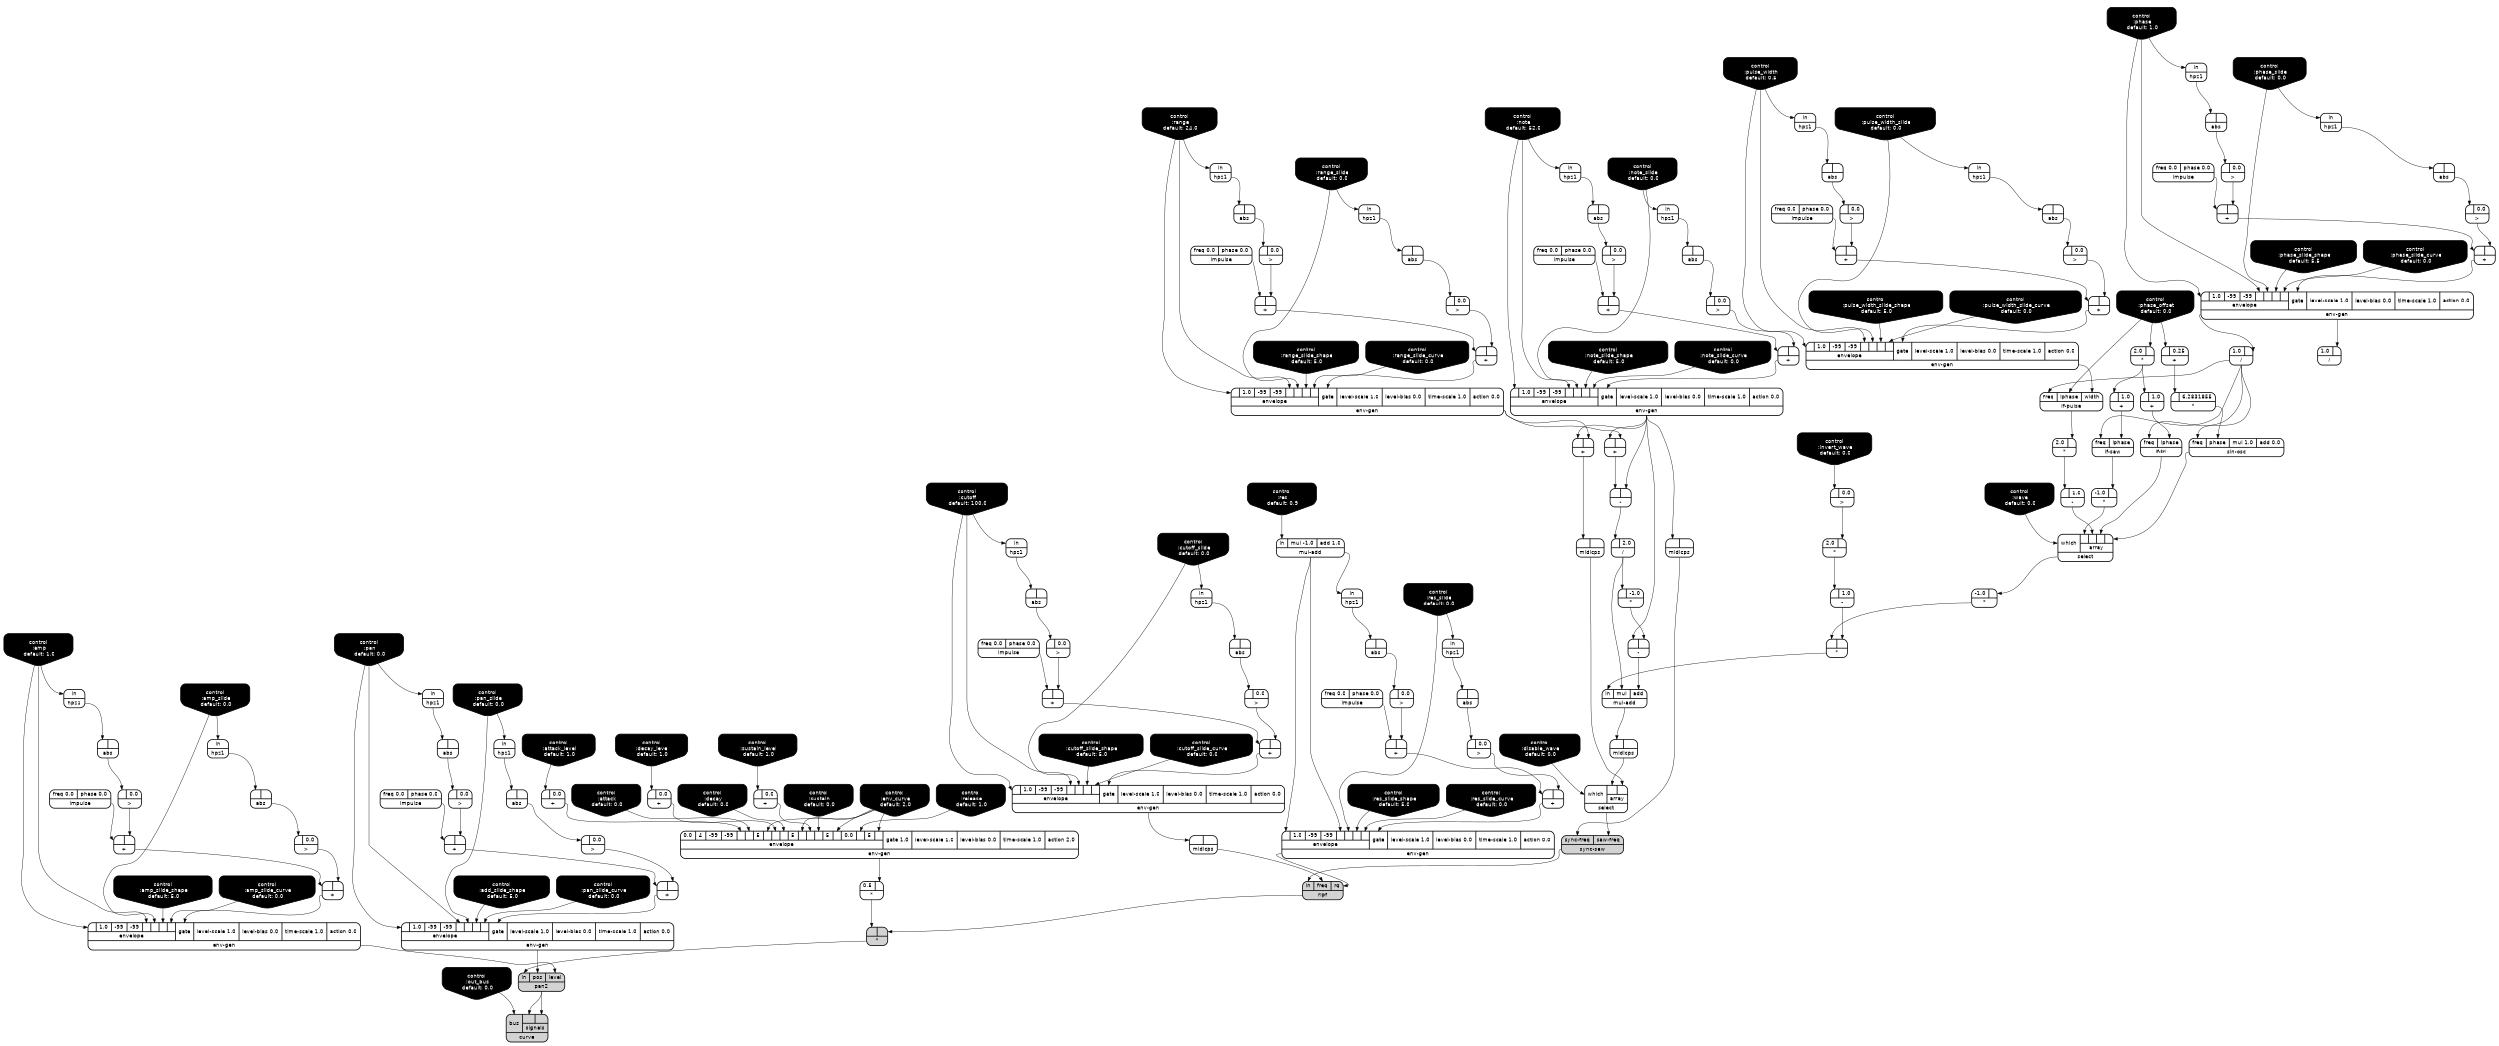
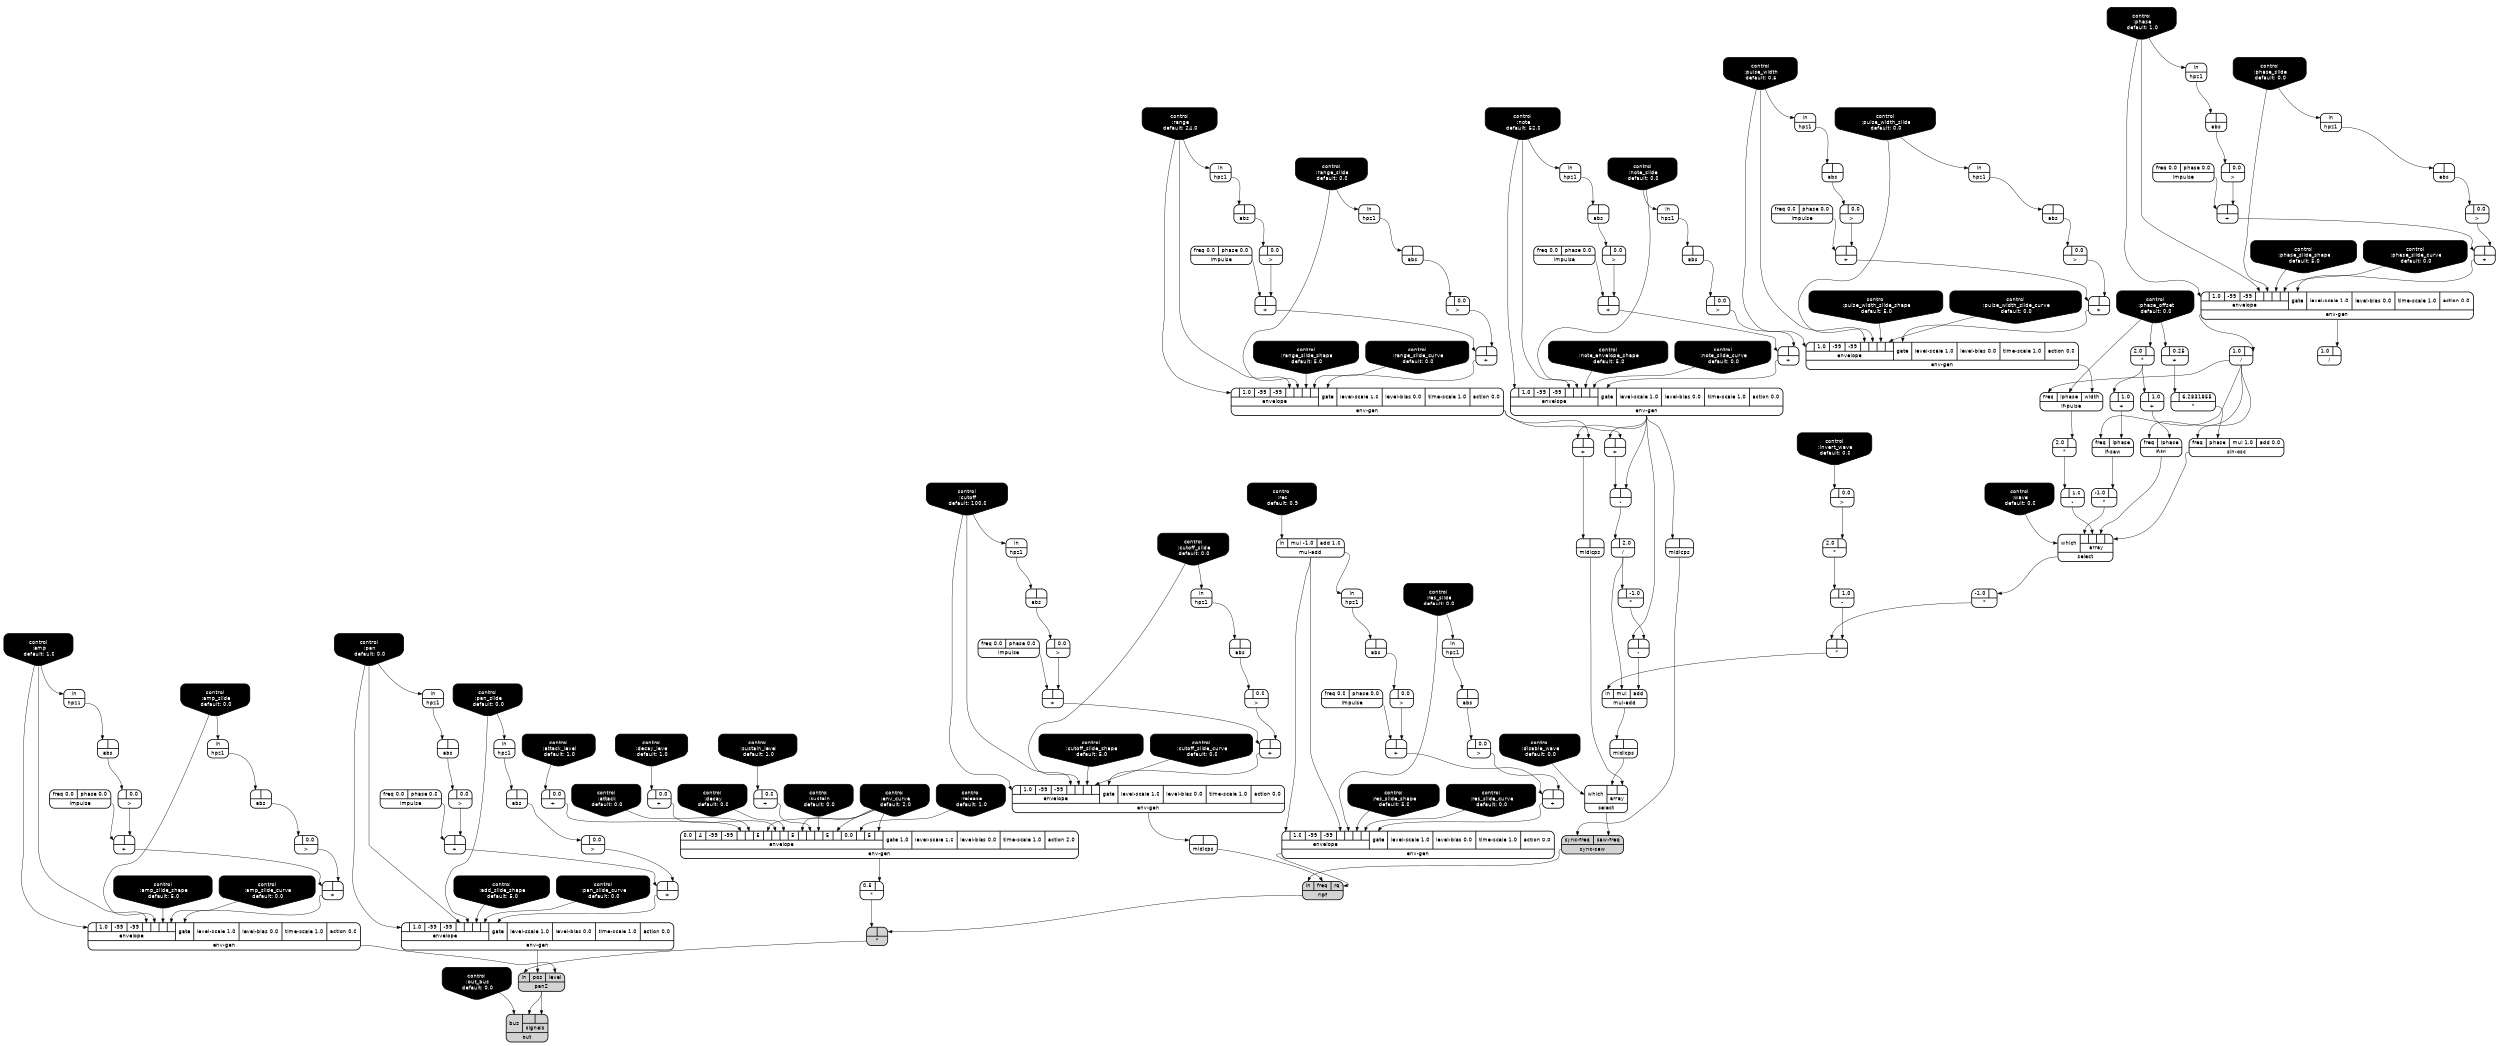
node "control :phase_slide_shape default: 5.5": label "control :phase_slide_shape default: 5.5" -> "control :phase_slide_shape default: 5.0"
node "control :note_slide_shape default: 5.0": label "control :note_slide_shape default: 5.0" -> "control :note_envelope_shape default: 5.0"
node "bus": text "curve" -> "out"
